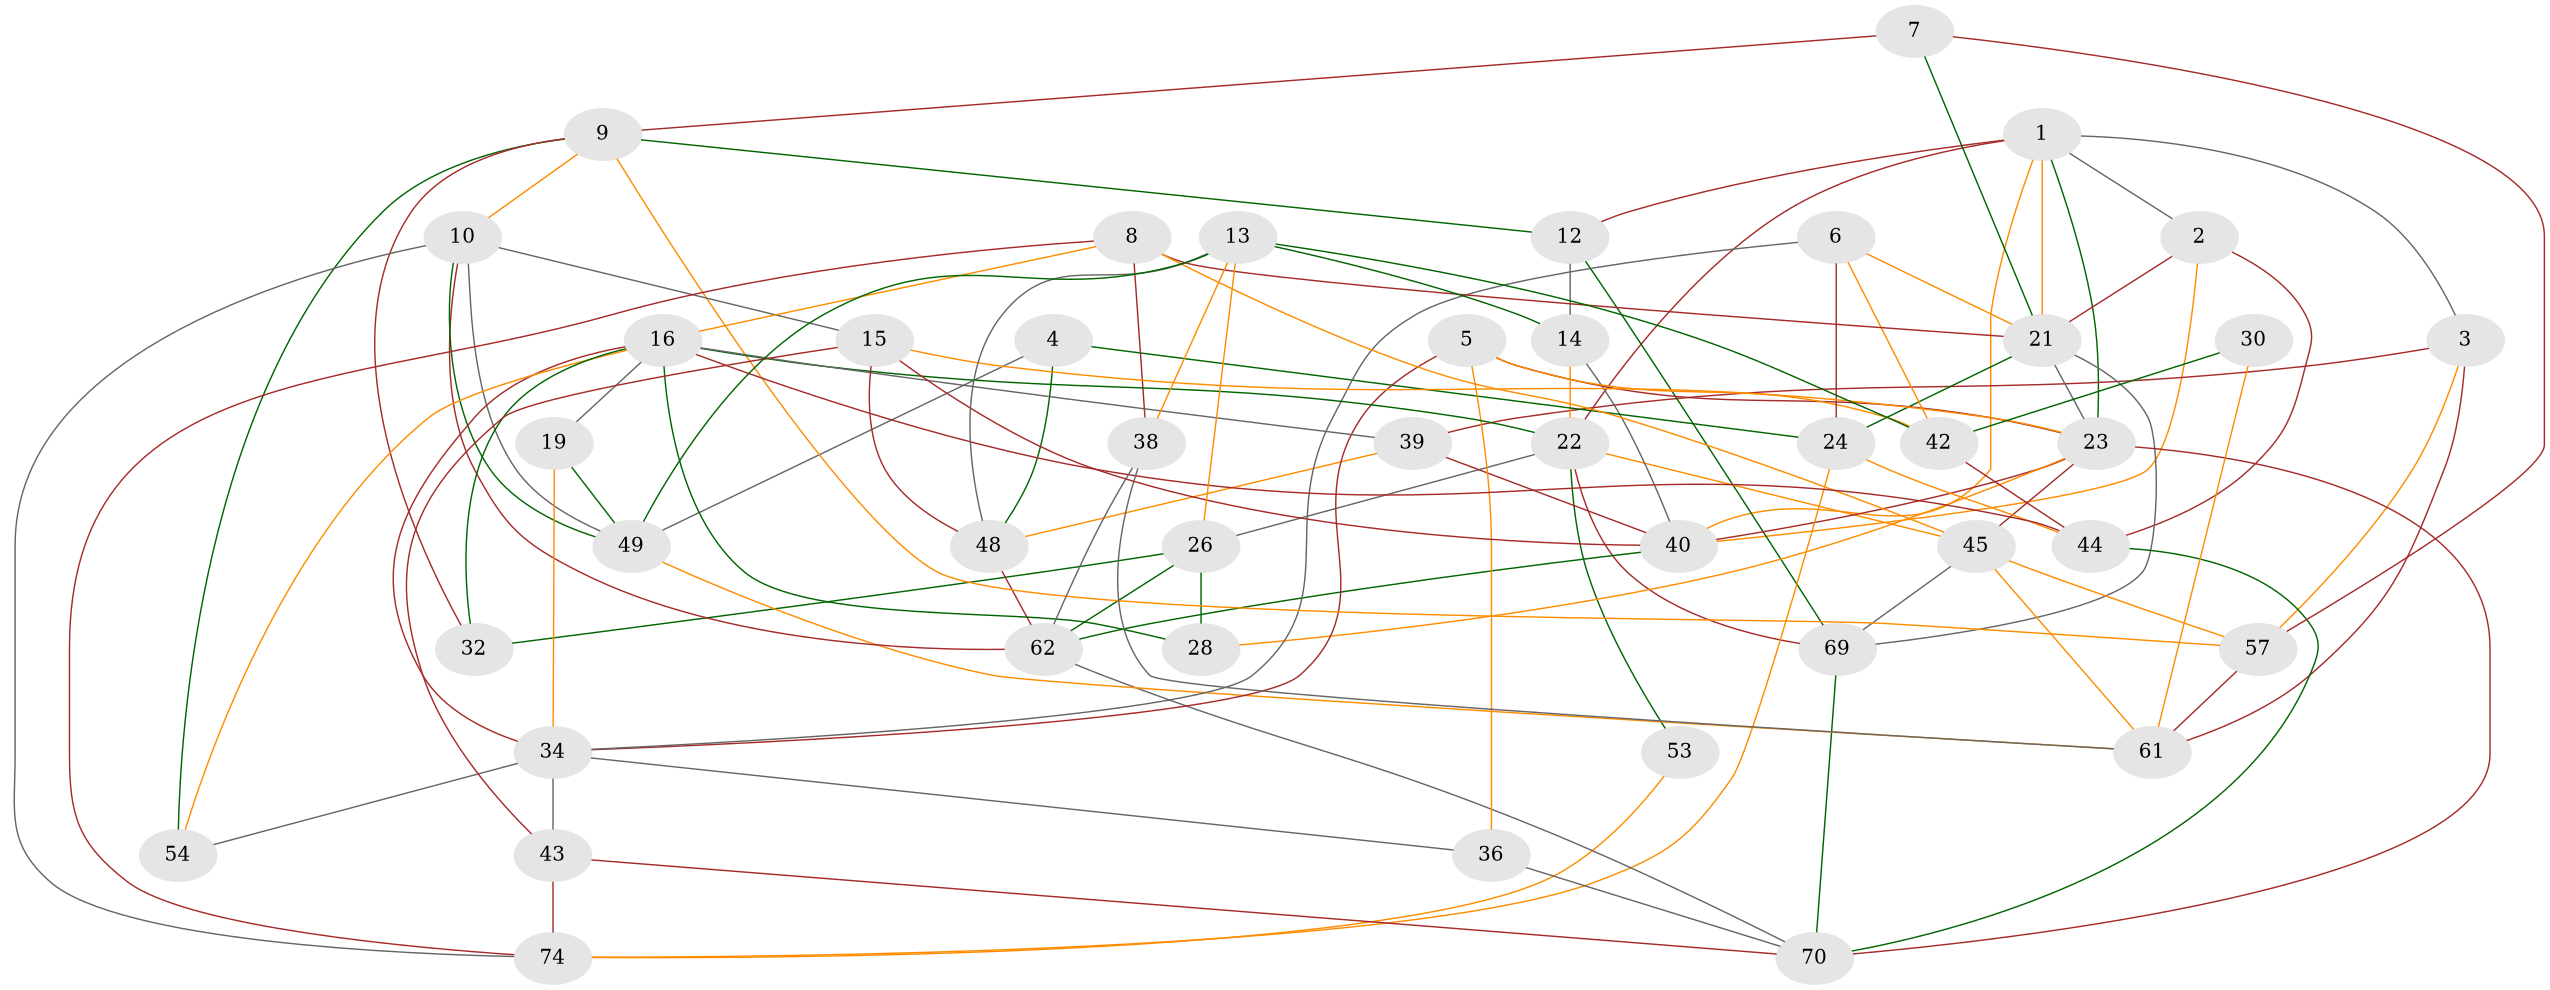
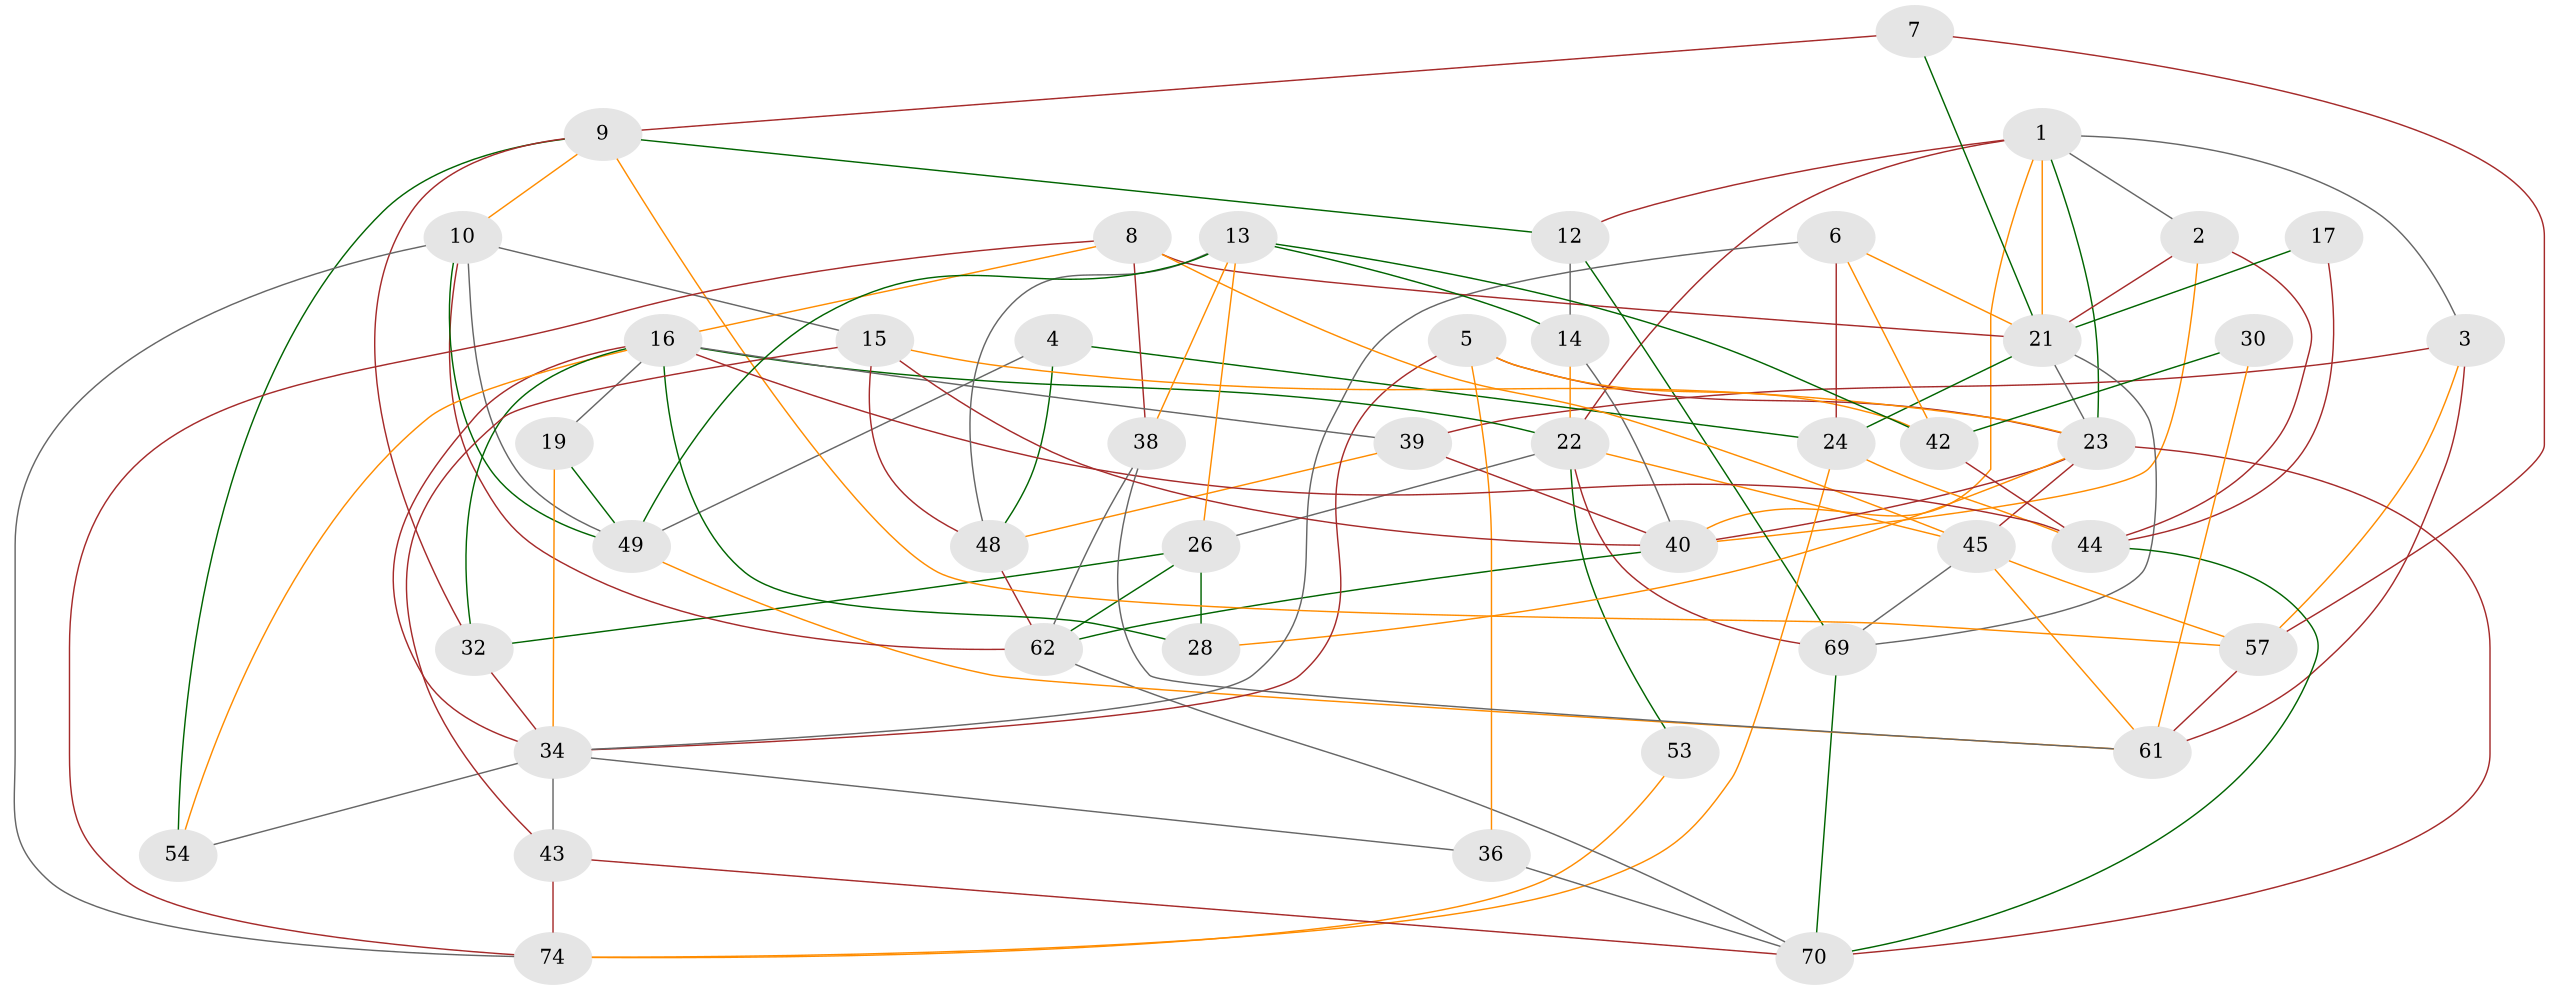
node "17": added
edge "32" -- "34": added
